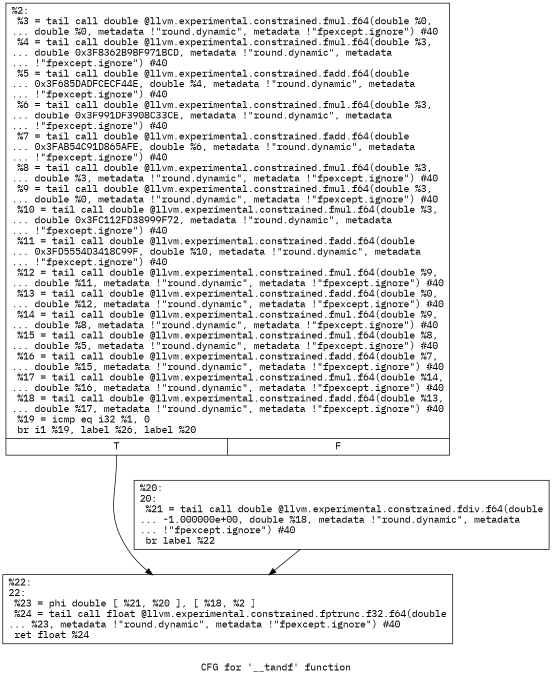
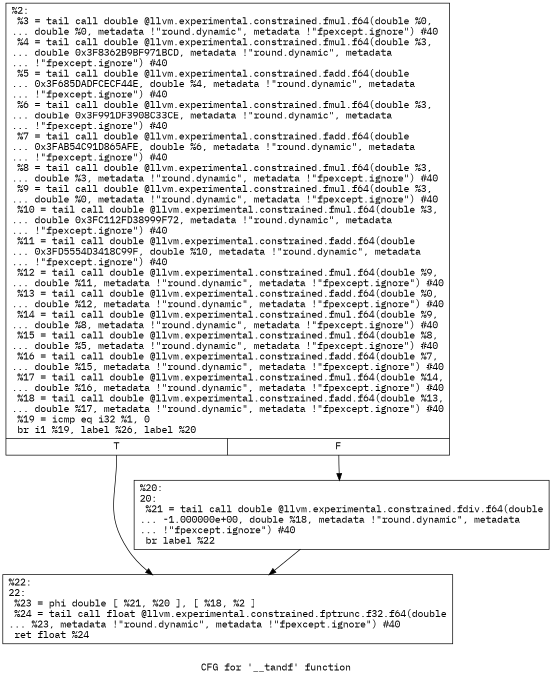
edge "%2:" -> "%20:": added
